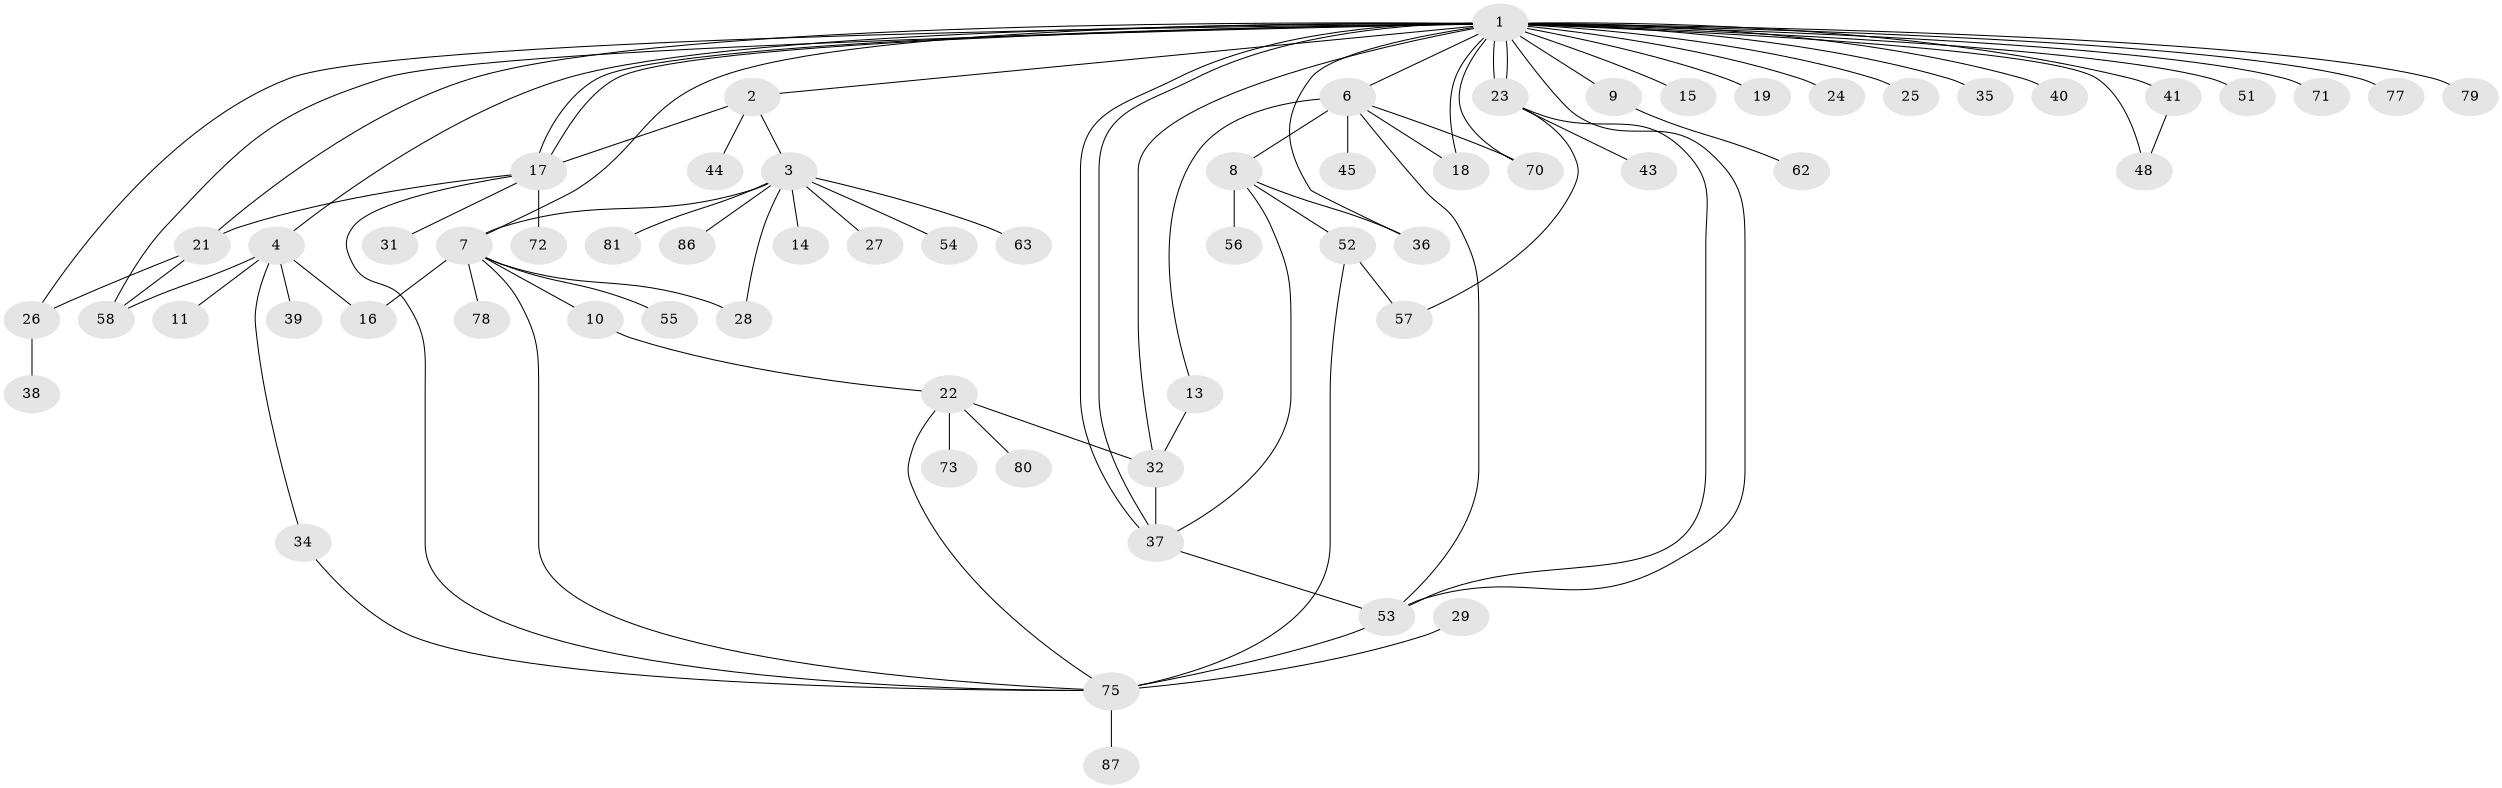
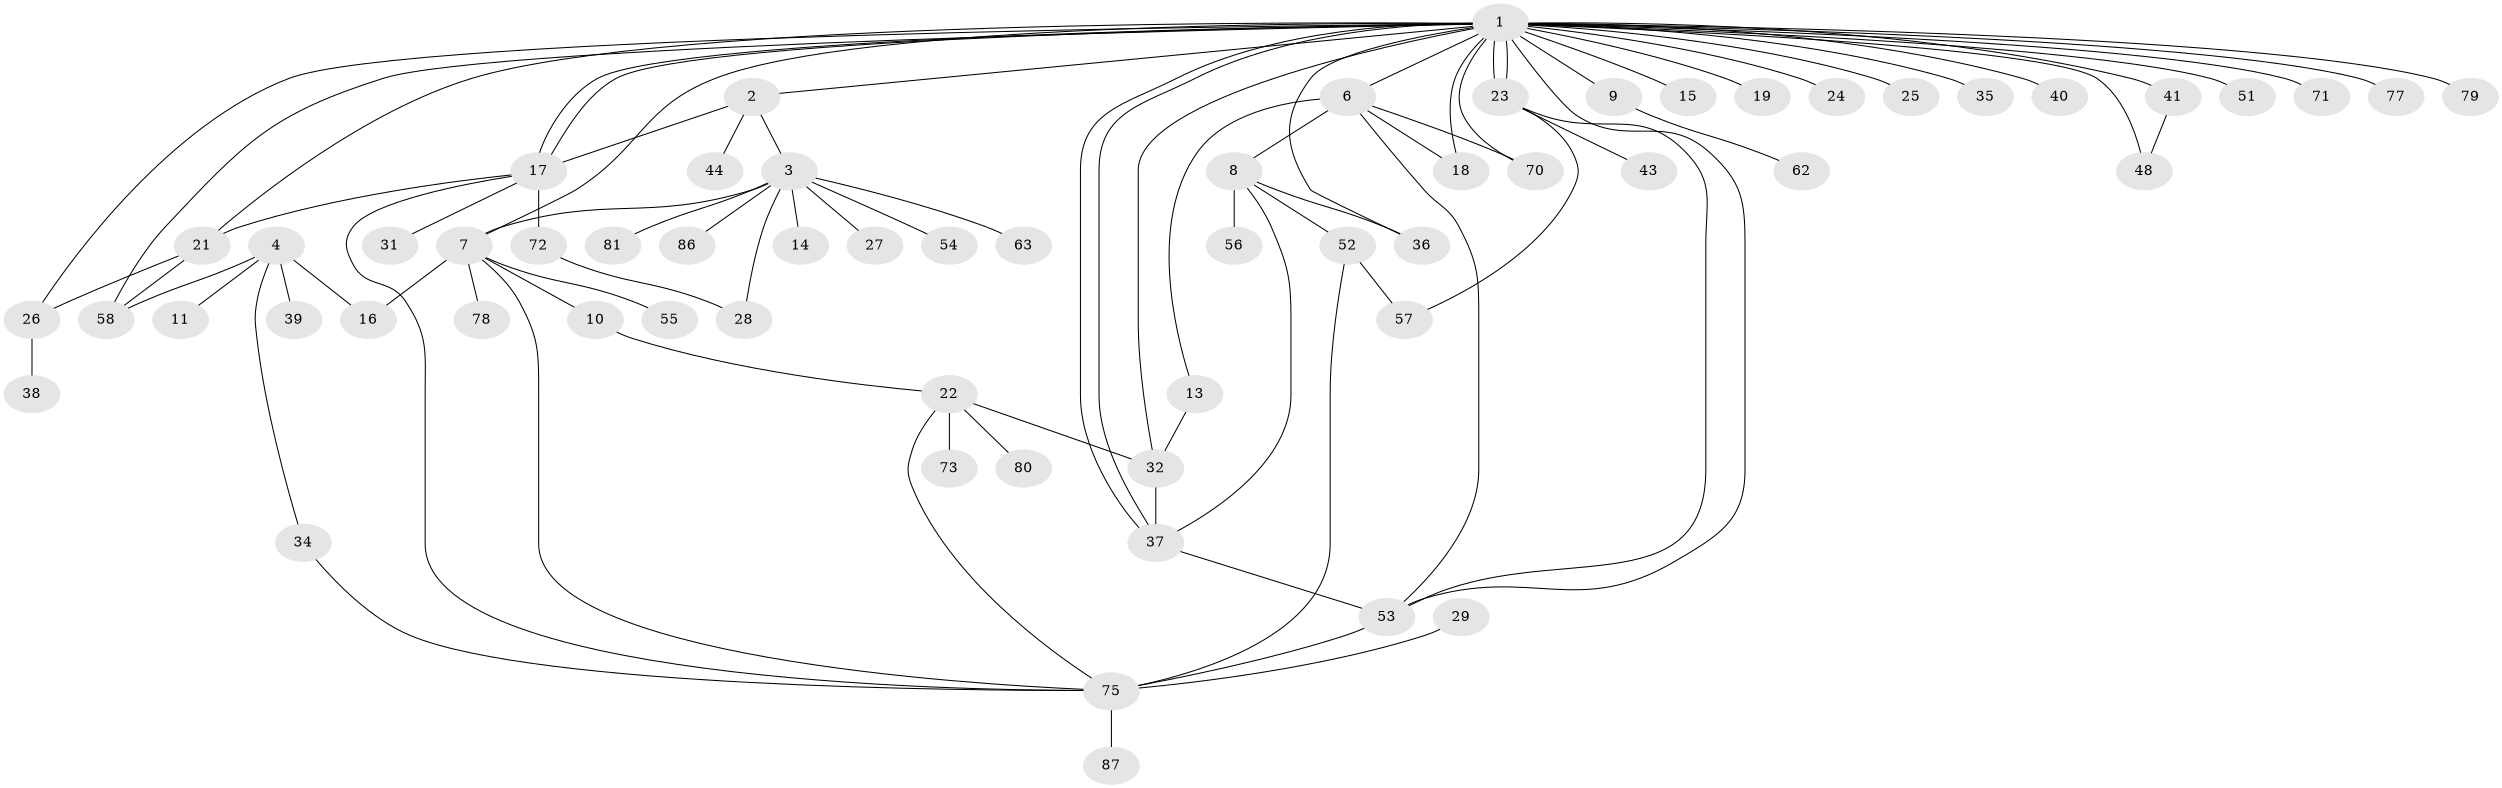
edge "1" -- "4": removed
node "45": removed
edge "7" -- "28": now "72" -- "28"
